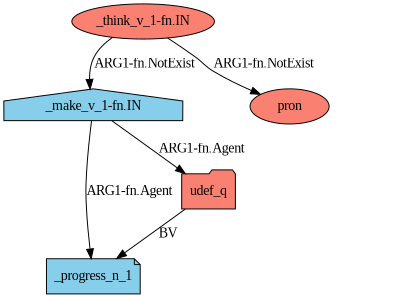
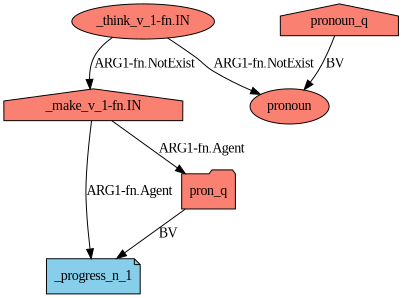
node "pronoun_q": added
node "_make_v_1-fn.IN": fillcolor skyblue -> salmon
node "pron": label "pron" -> "pronoun"
node "udef_q": label "udef_q" -> "pron_q"
